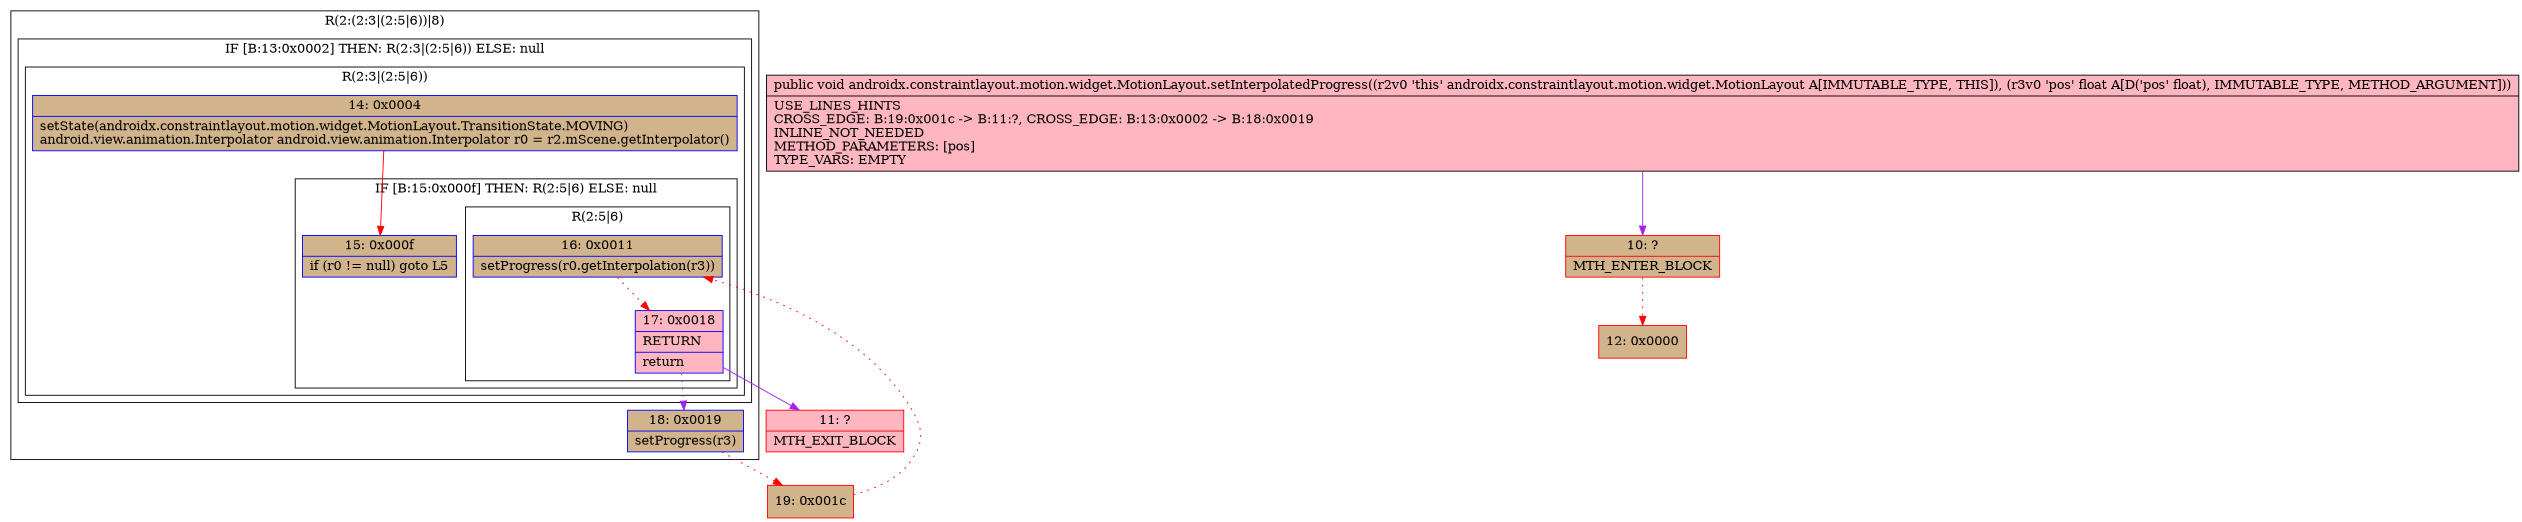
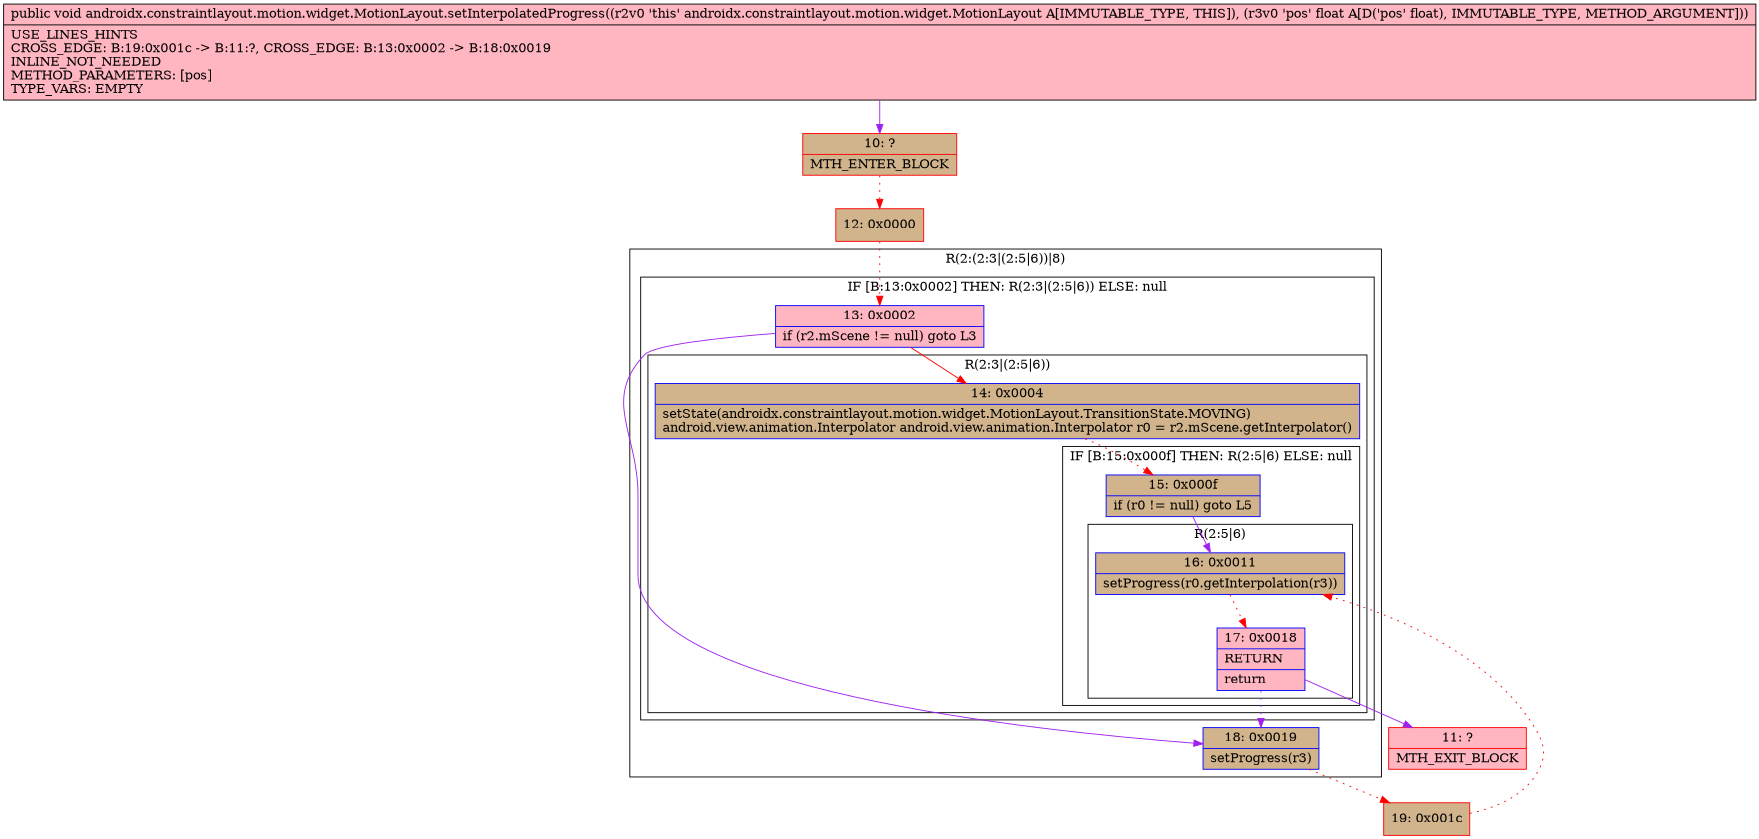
edge "14: 0x0004" -> "15: 0x000f": style solid -> dotted
node "13: 0x0002": added
edge "15: 0x000f" -> "16: 0x0011": added
